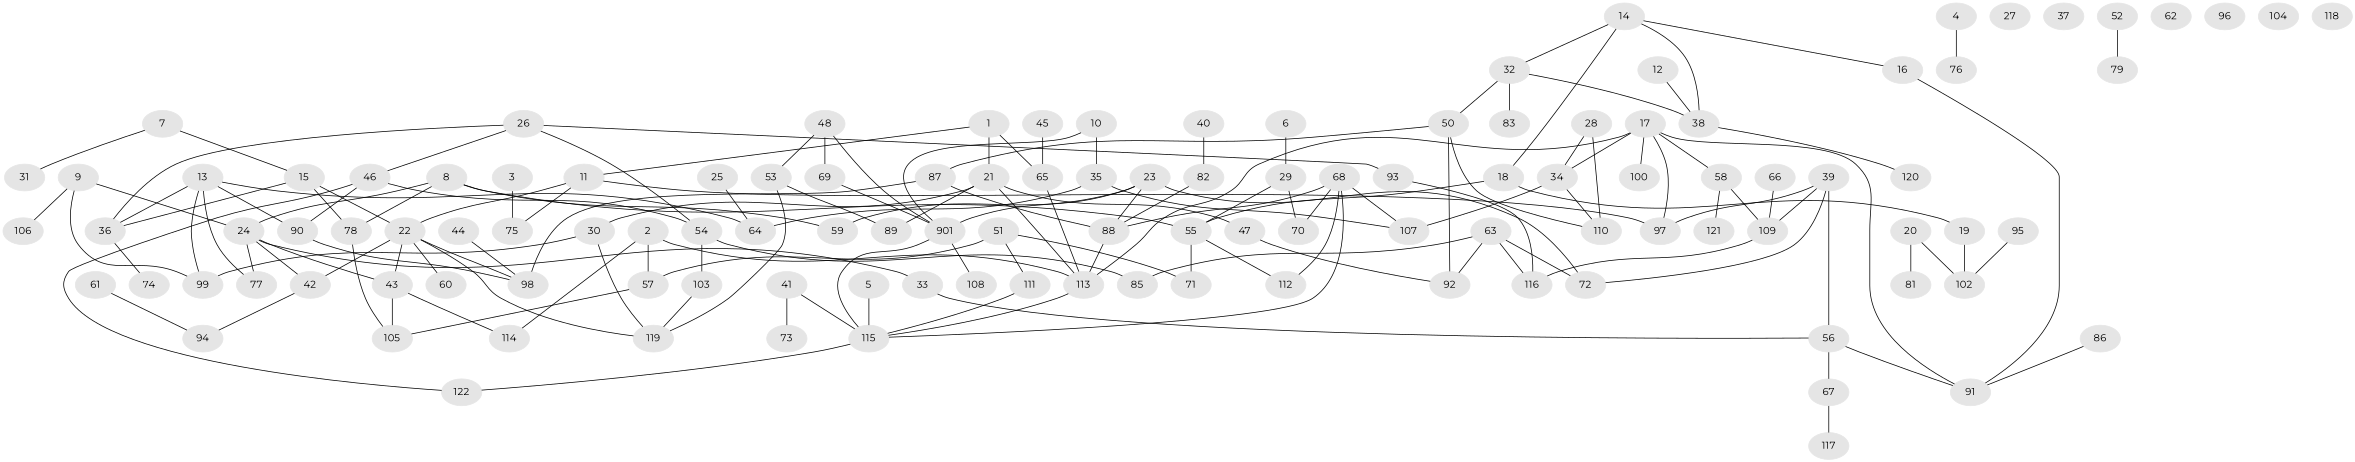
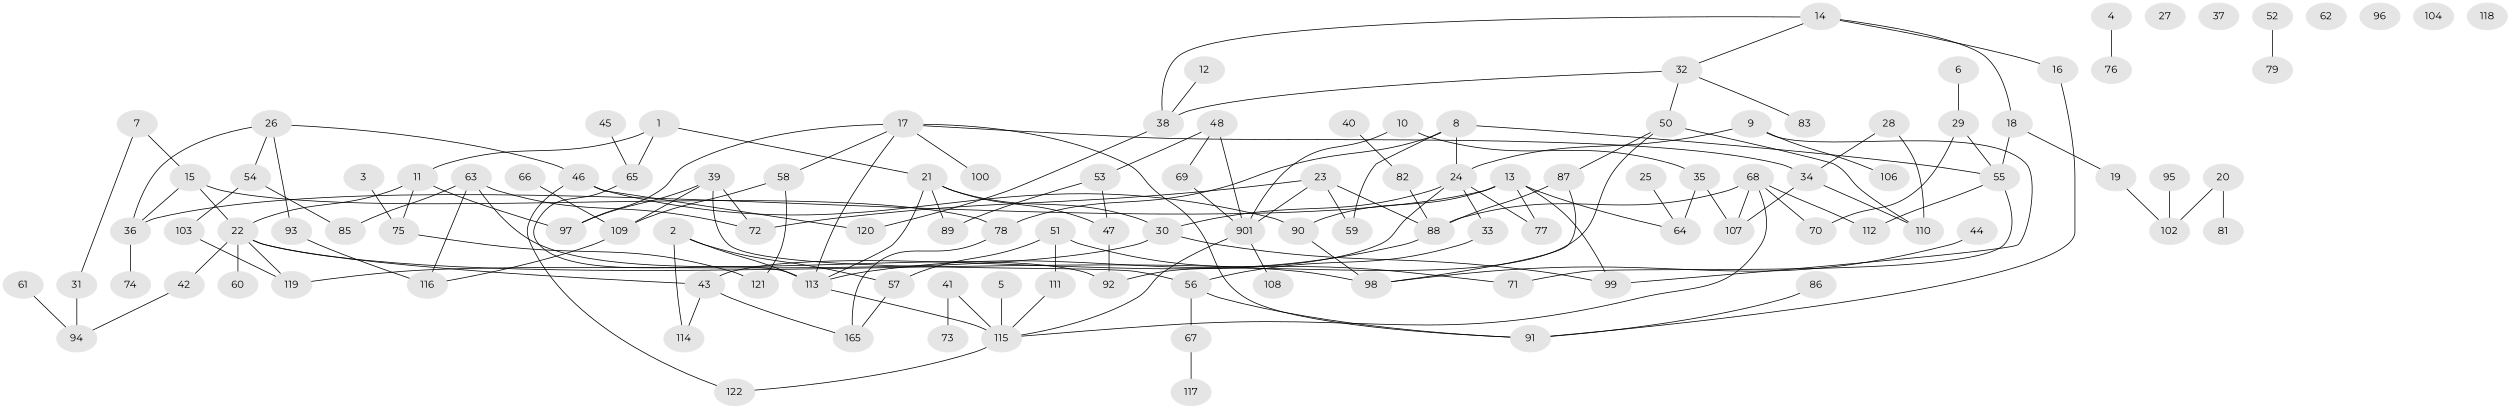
edge "46" -- "54": now "46" -- "120"
edge "75" -- "121": added
edge "24" -- "42": now "24" -- "30"
edge "53" -- "119": now "53" -- "47"
edge "31" -- "94": added
node "105": label "105" -> "165"
